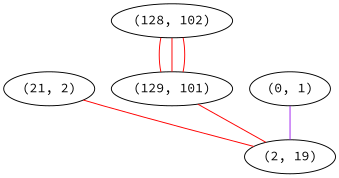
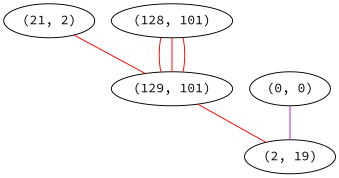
node "(128, 102)": label "(128, 102)" -> "(128, 101)"
node "(0, 1)": label "(0, 1)" -> "(0, 0)"
edge "(21, 2)" -- "(2, 19)": now "(21, 2)" -- "(129, 101)"
